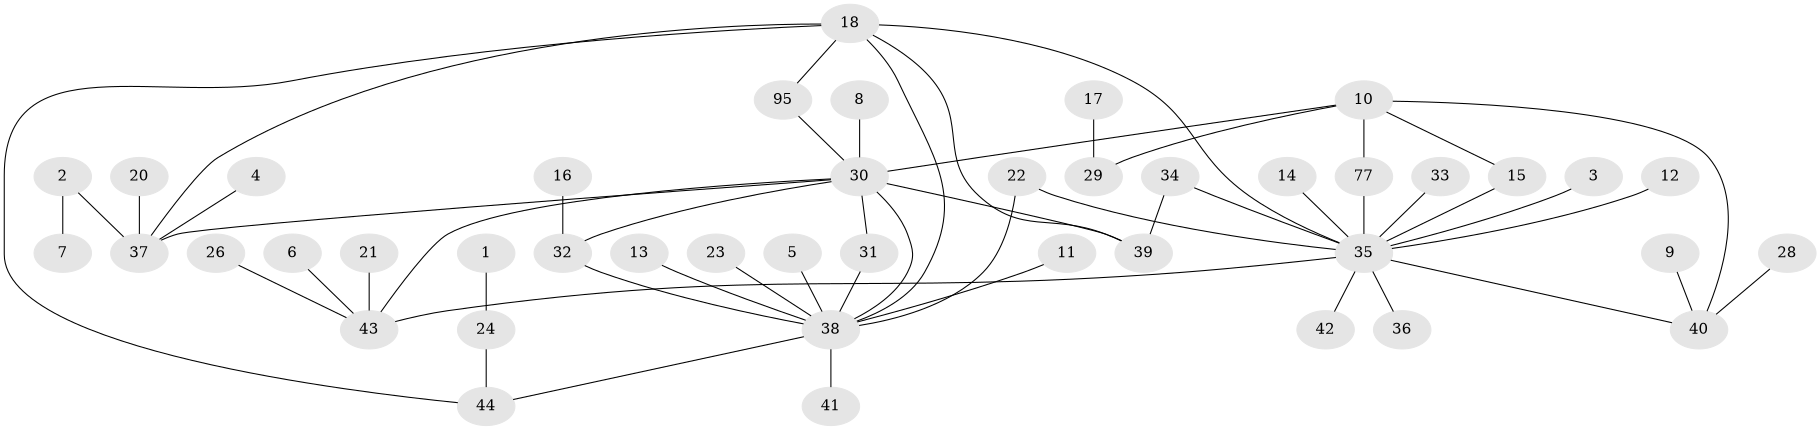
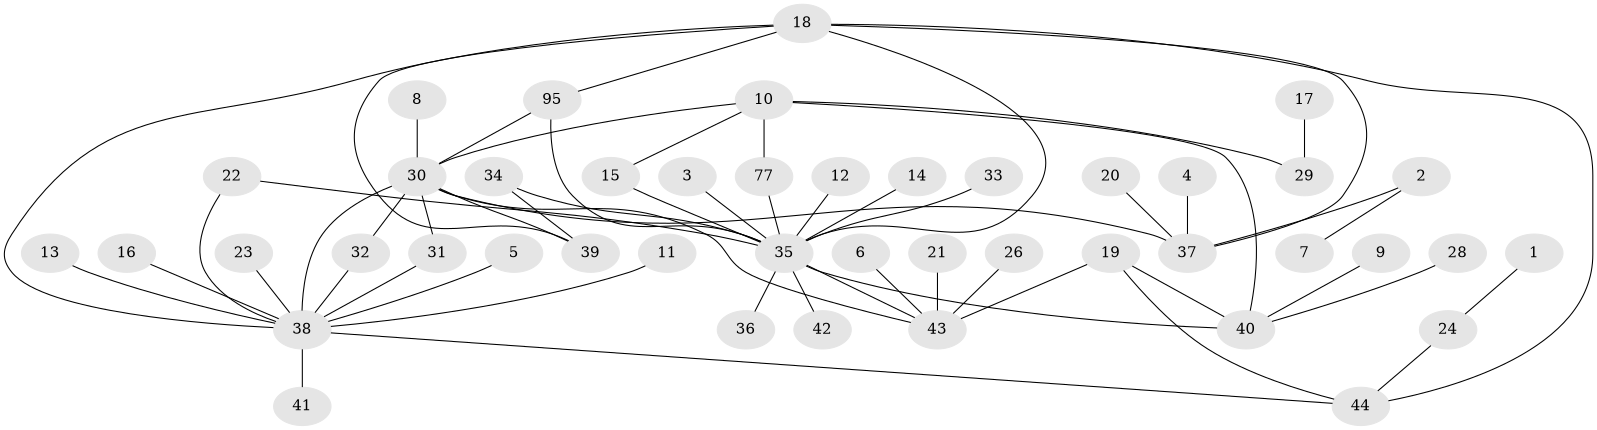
edge "95" -- "35": added
edge "16" -- "32": now "16" -- "38"
node "19": added
